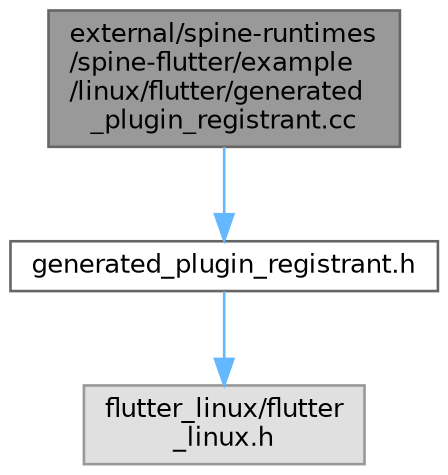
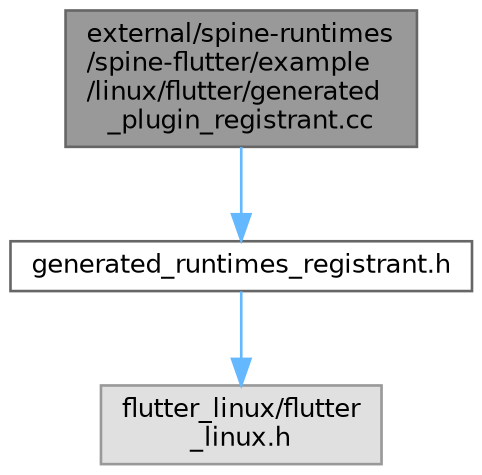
node "generated_plugin_registrant.h": label "generated_plugin_registrant.h" -> "generated_runtimes_registrant.h"
